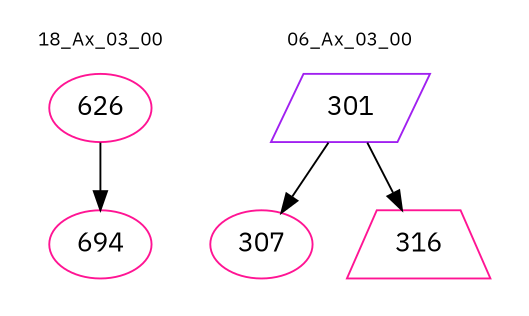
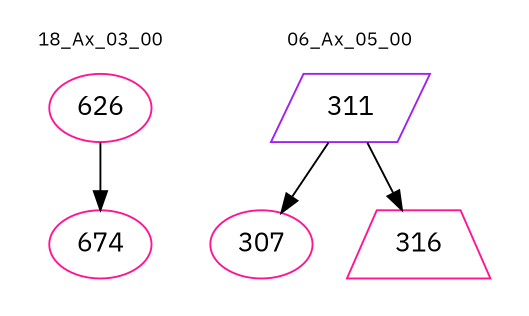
cluster "06_Ax_03_00": label "06_Ax_03_00" -> "06_Ax_05_00"
node "301": label "301" -> "311"
node "694": label "694" -> "674"
